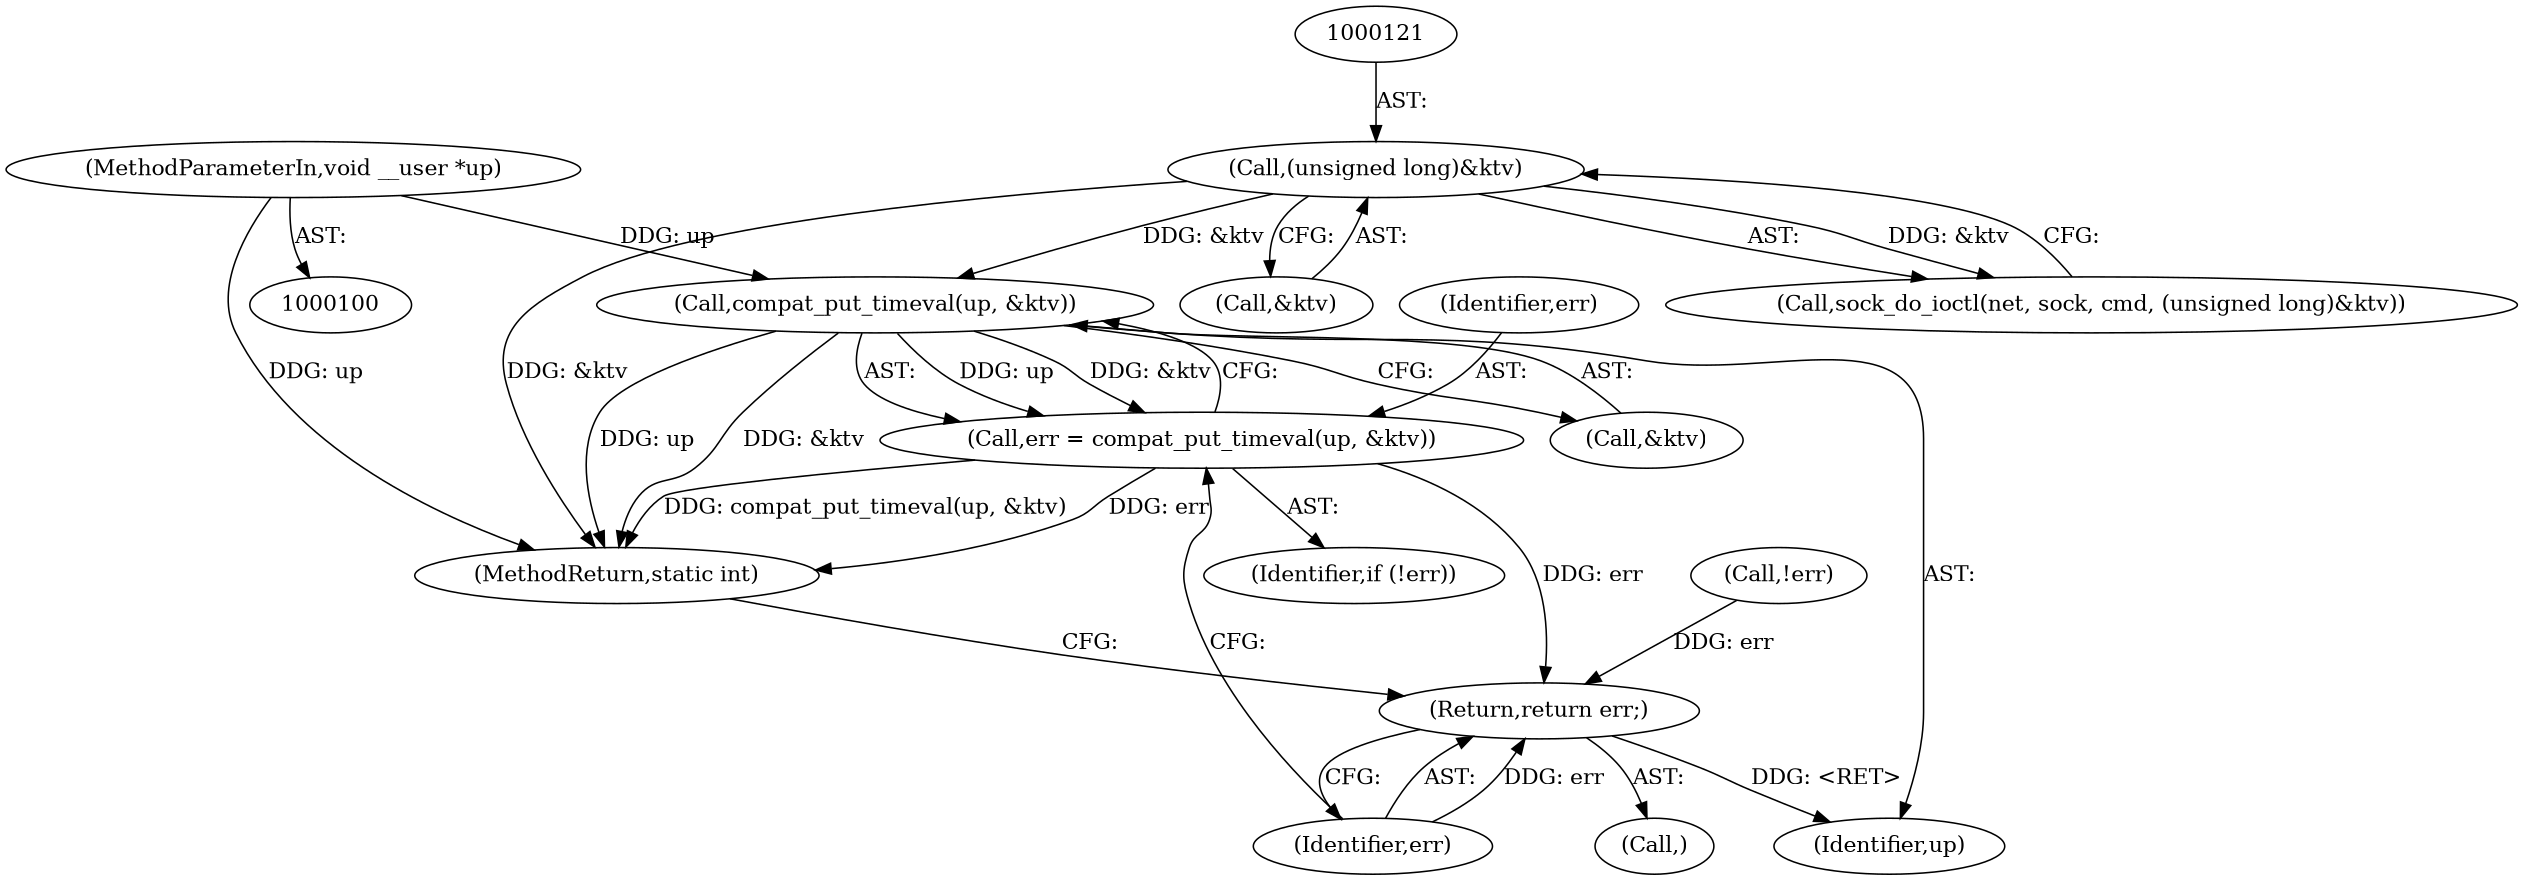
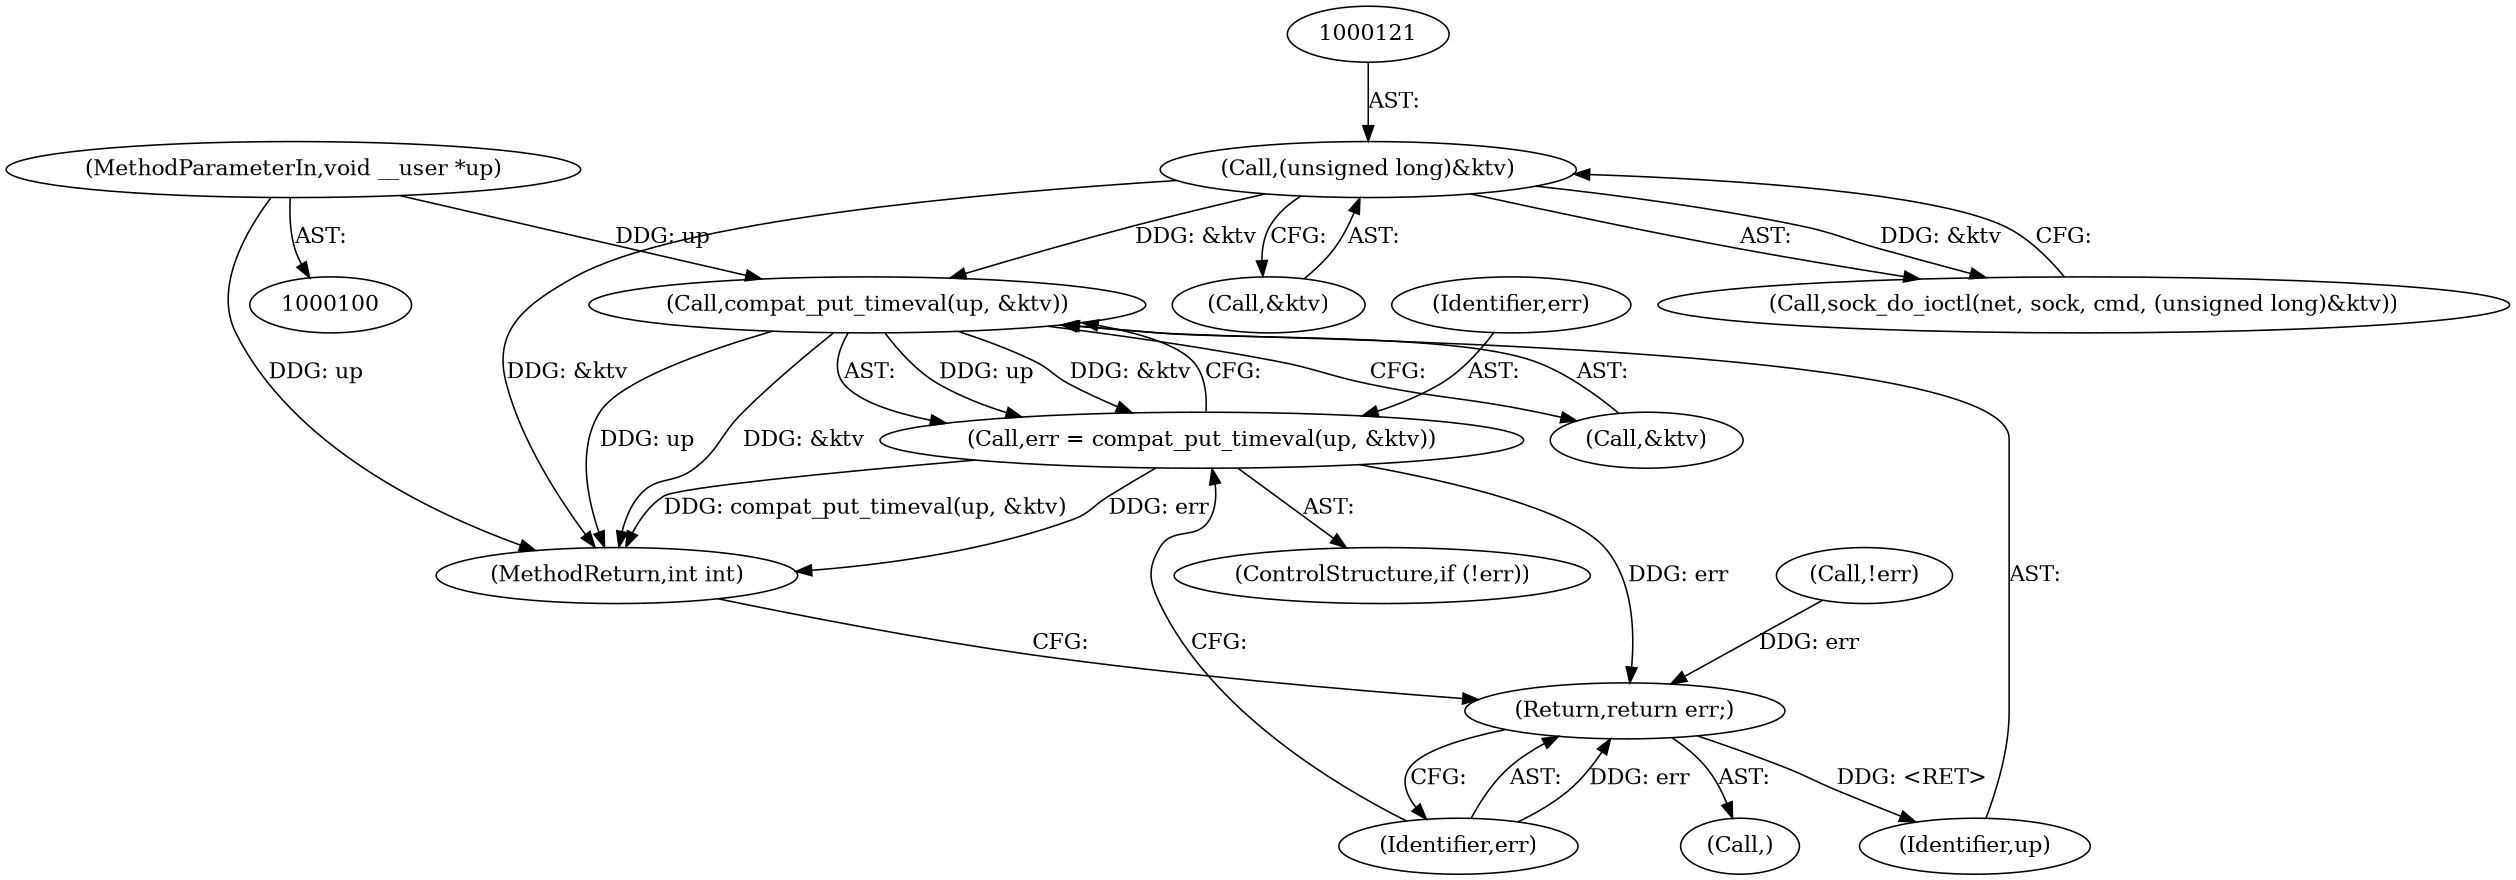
edge "(Call,compat_put_timeval(up, &ktv))" -> "(Identifier,up)": reversed
node "(MethodReturn,static int)": label "(MethodReturn,static int)" -> "(MethodReturn,int int)"
node "(Identifier,if (!err))": label "(Identifier,if (!err))" -> "(ControlStructure,if (!err))"
